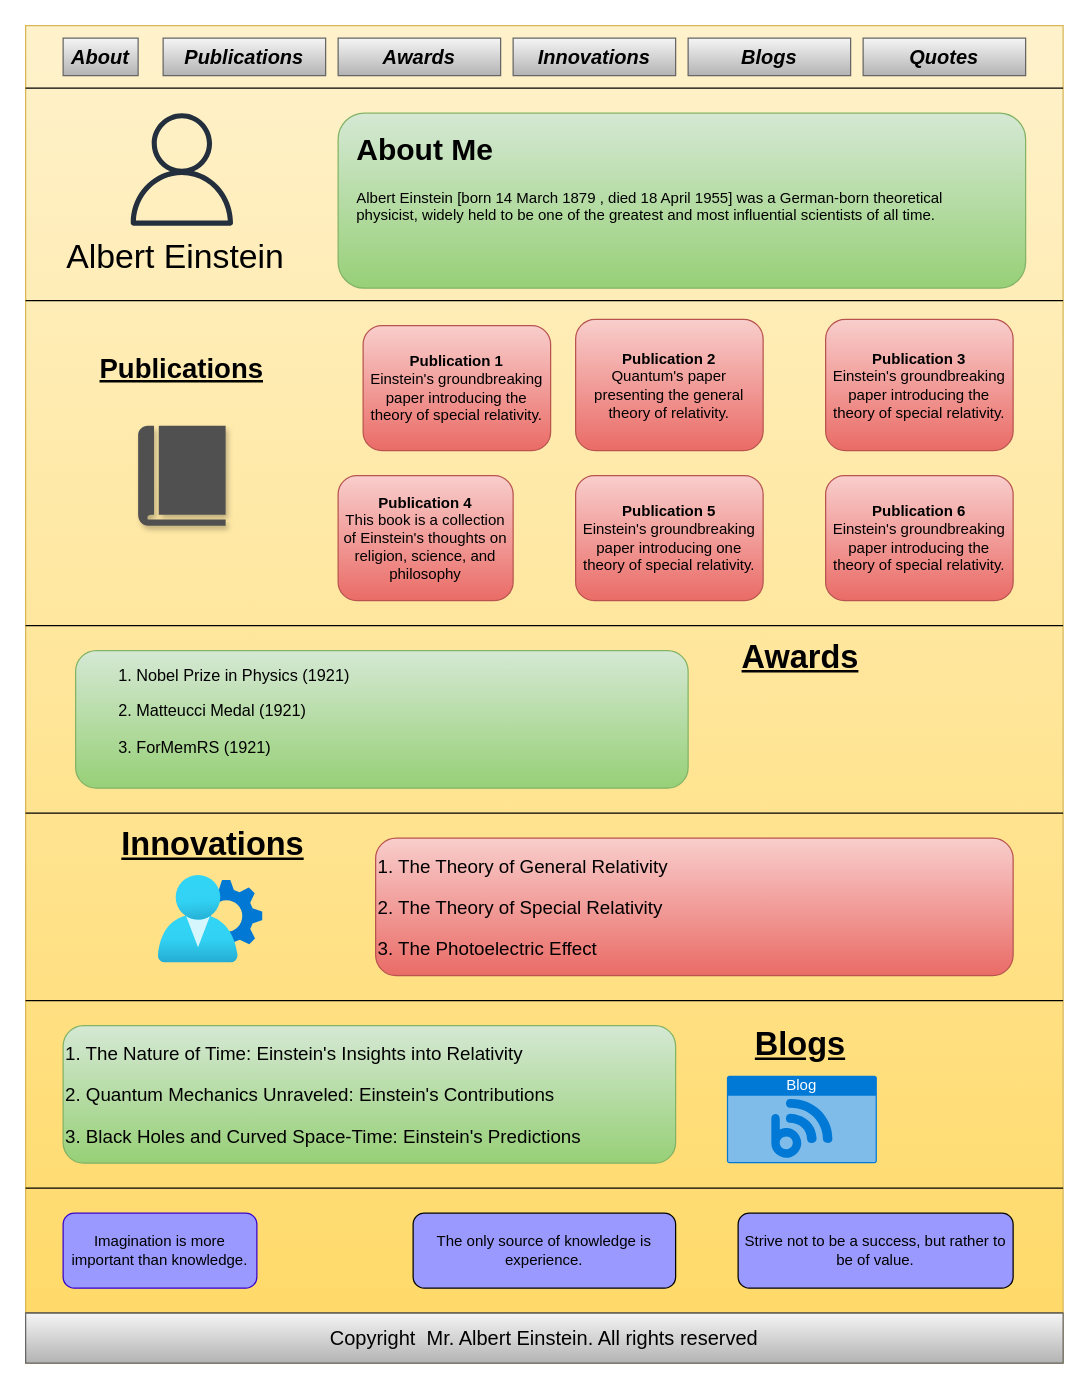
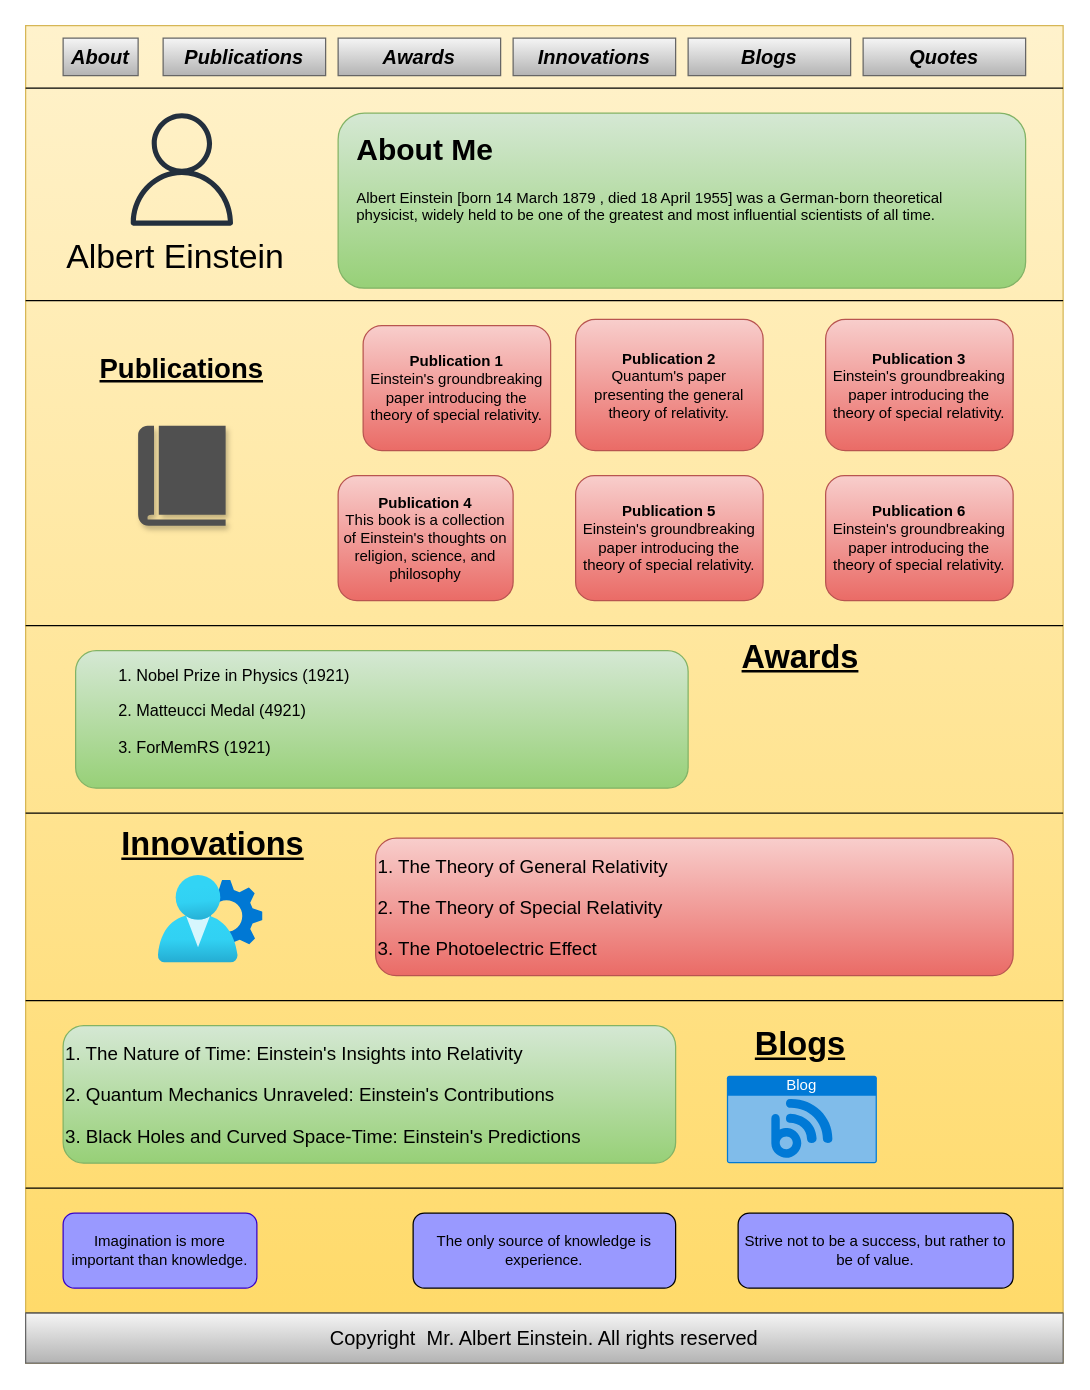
node "Publication 5 Einstein's groundbreaking paper introducing one theory of special relativity.": label "Publication 5 Einstein's groundbreaking paper introducing one theory of special relativity." -> "Publication 5 Einstein's groundbreaking paper introducing the theory of special relativity."
node "1. Nobel Prize in Physics (1921) 2. Matteucci Medal (1921) 3. ForMemRS (1921)": label "1. Nobel Prize in Physics (1921) 2. Matteucci Medal (1921) 3. ForMemRS (1921)" -> "1. Nobel Prize in Physics (1921) 2. Matteucci Medal (4921) 3. ForMemRS (1921)"
